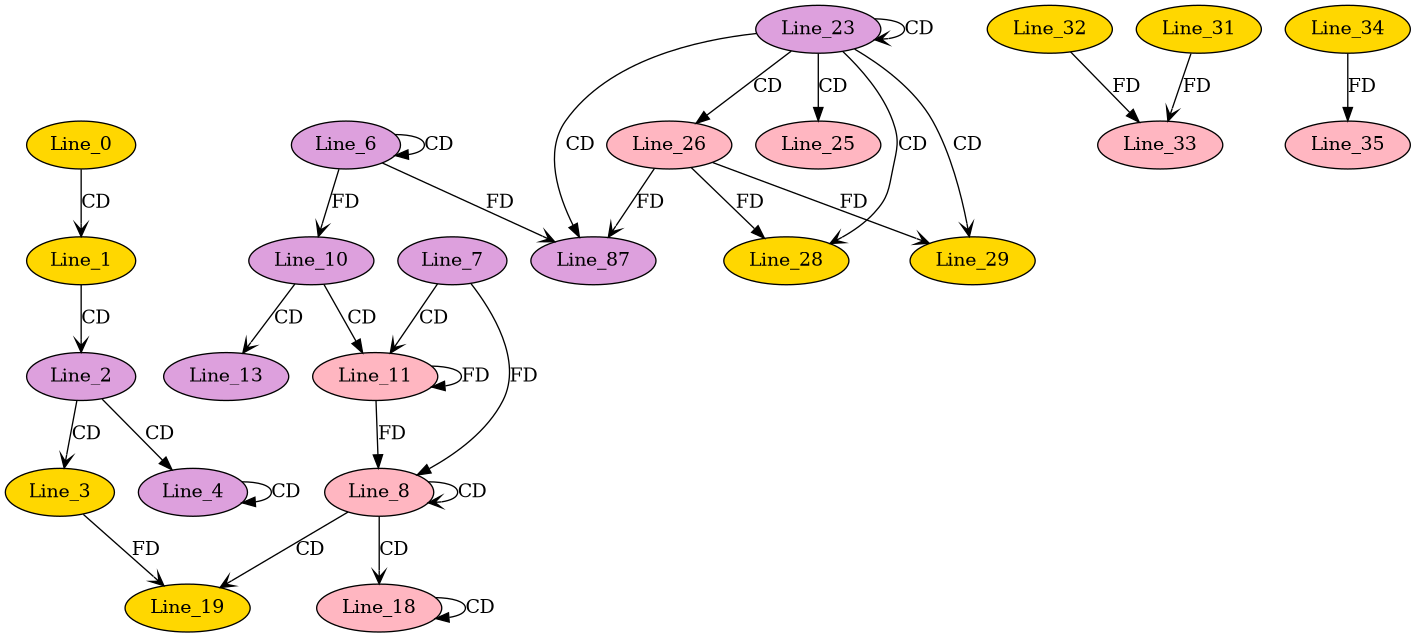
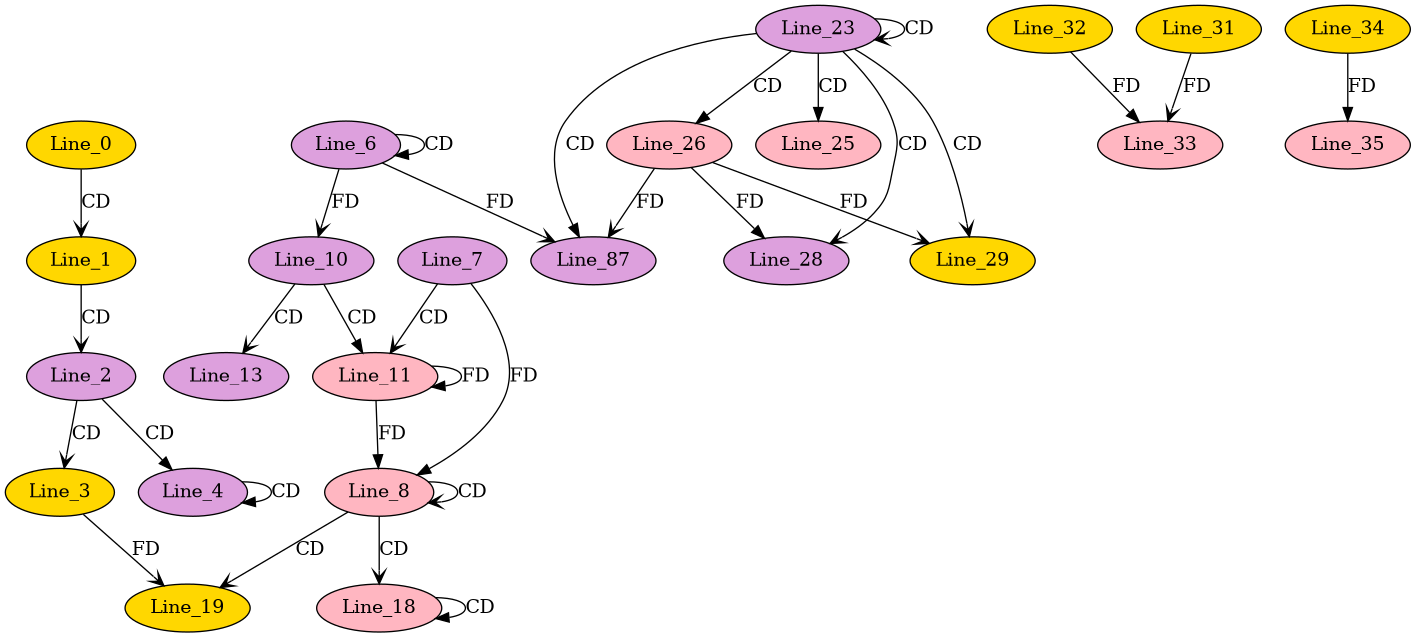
node "Line_28": fillcolor gold -> plum
